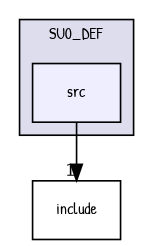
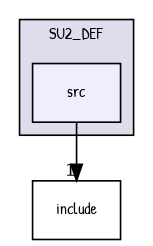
cluster "SU0_DEF": label "SU0_DEF" -> "SU2_DEF"
